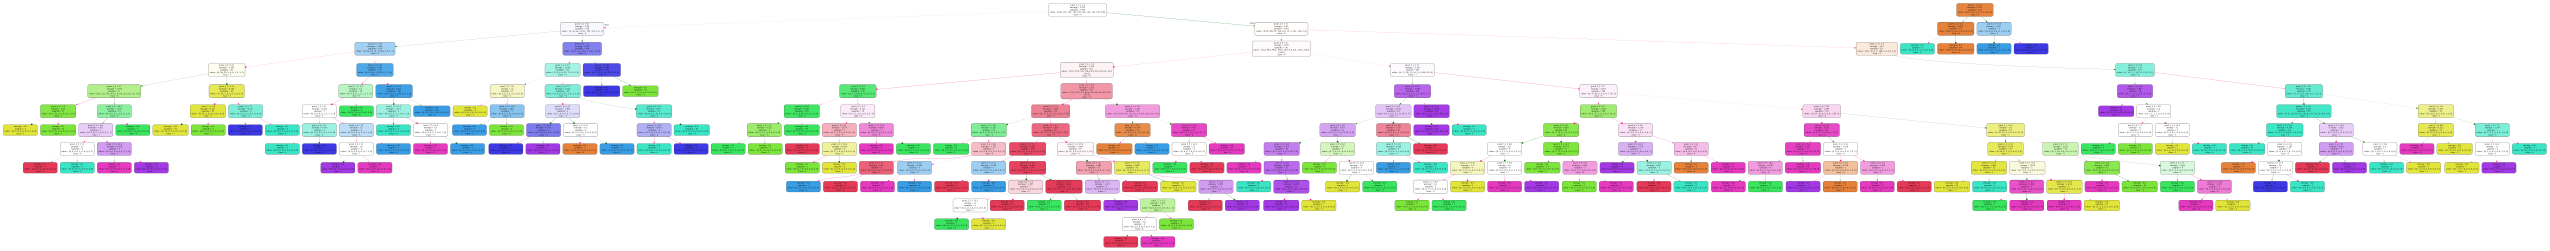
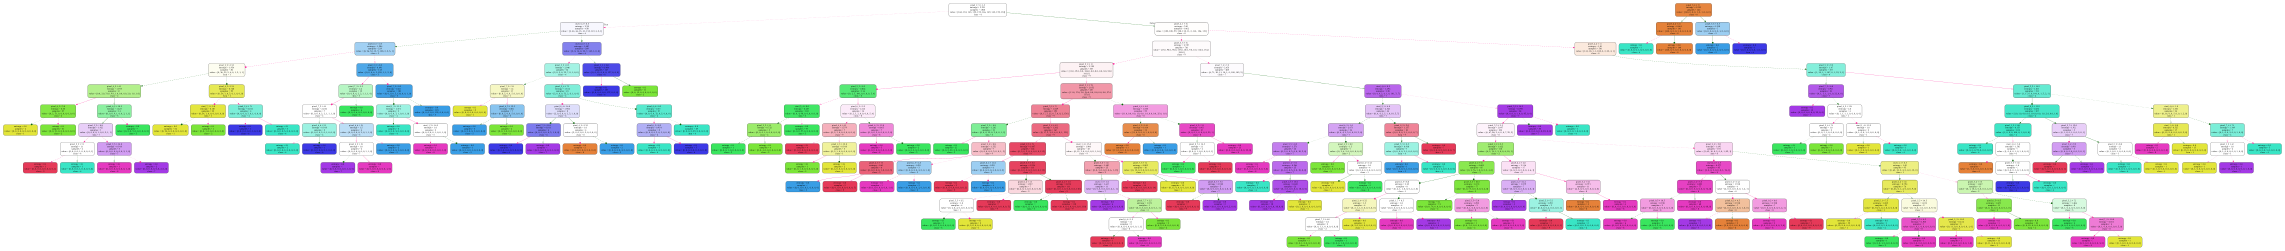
edge "pixel_7_4 ≤ 7.5" -> "pixel_3_3 ≤ 9.5": now "pixel_3_2 ≤ 14.5" -> "pixel_3_3 ≤ 9.5"
edge "pixel_6_2 ≤ 2.0" -> "pixel_2_2 ≤ 12.0": arrowhead box -> normal
